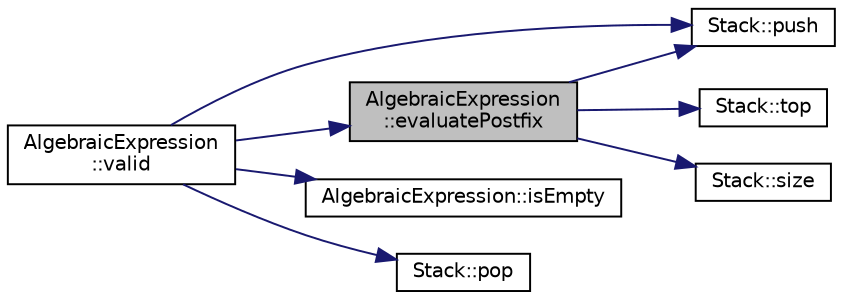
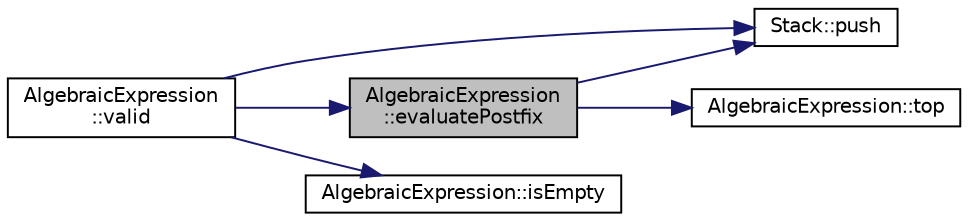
node "Stack::top": label "Stack::top" -> "AlgebraicExpression::top"
node "Stack::size": removed
node "Stack::pop": removed
